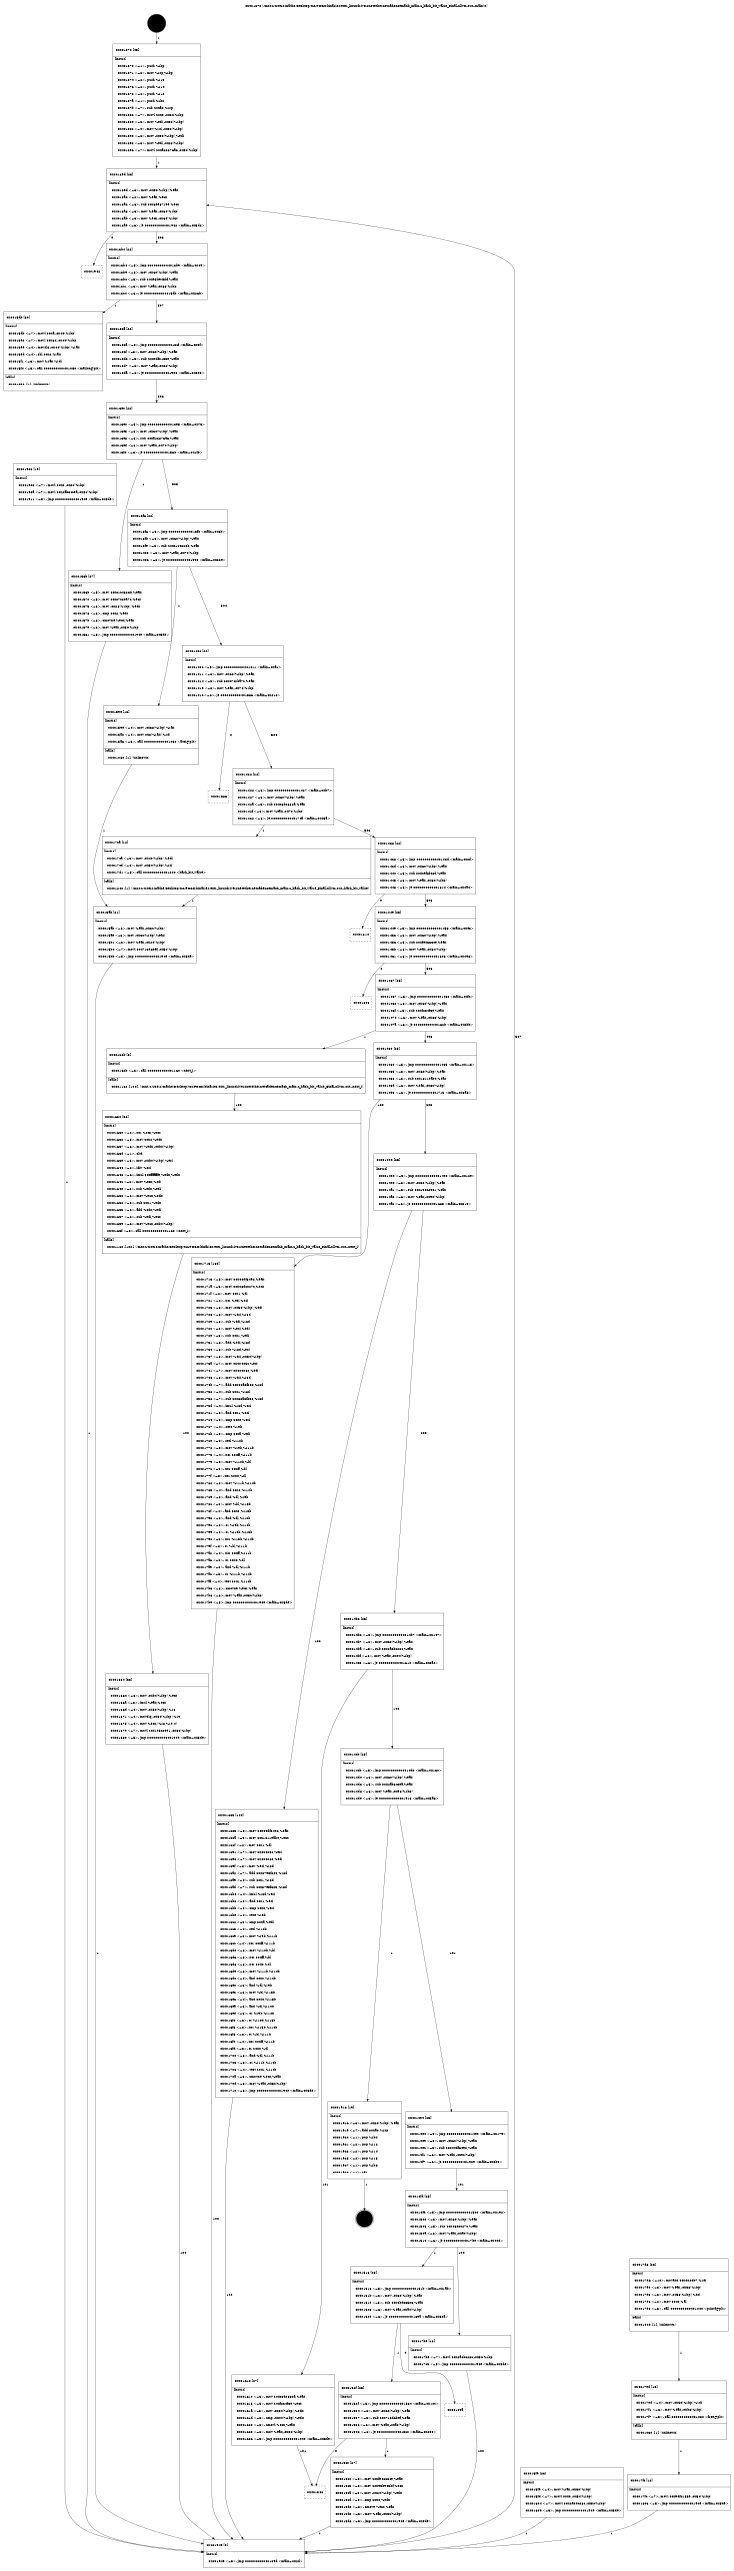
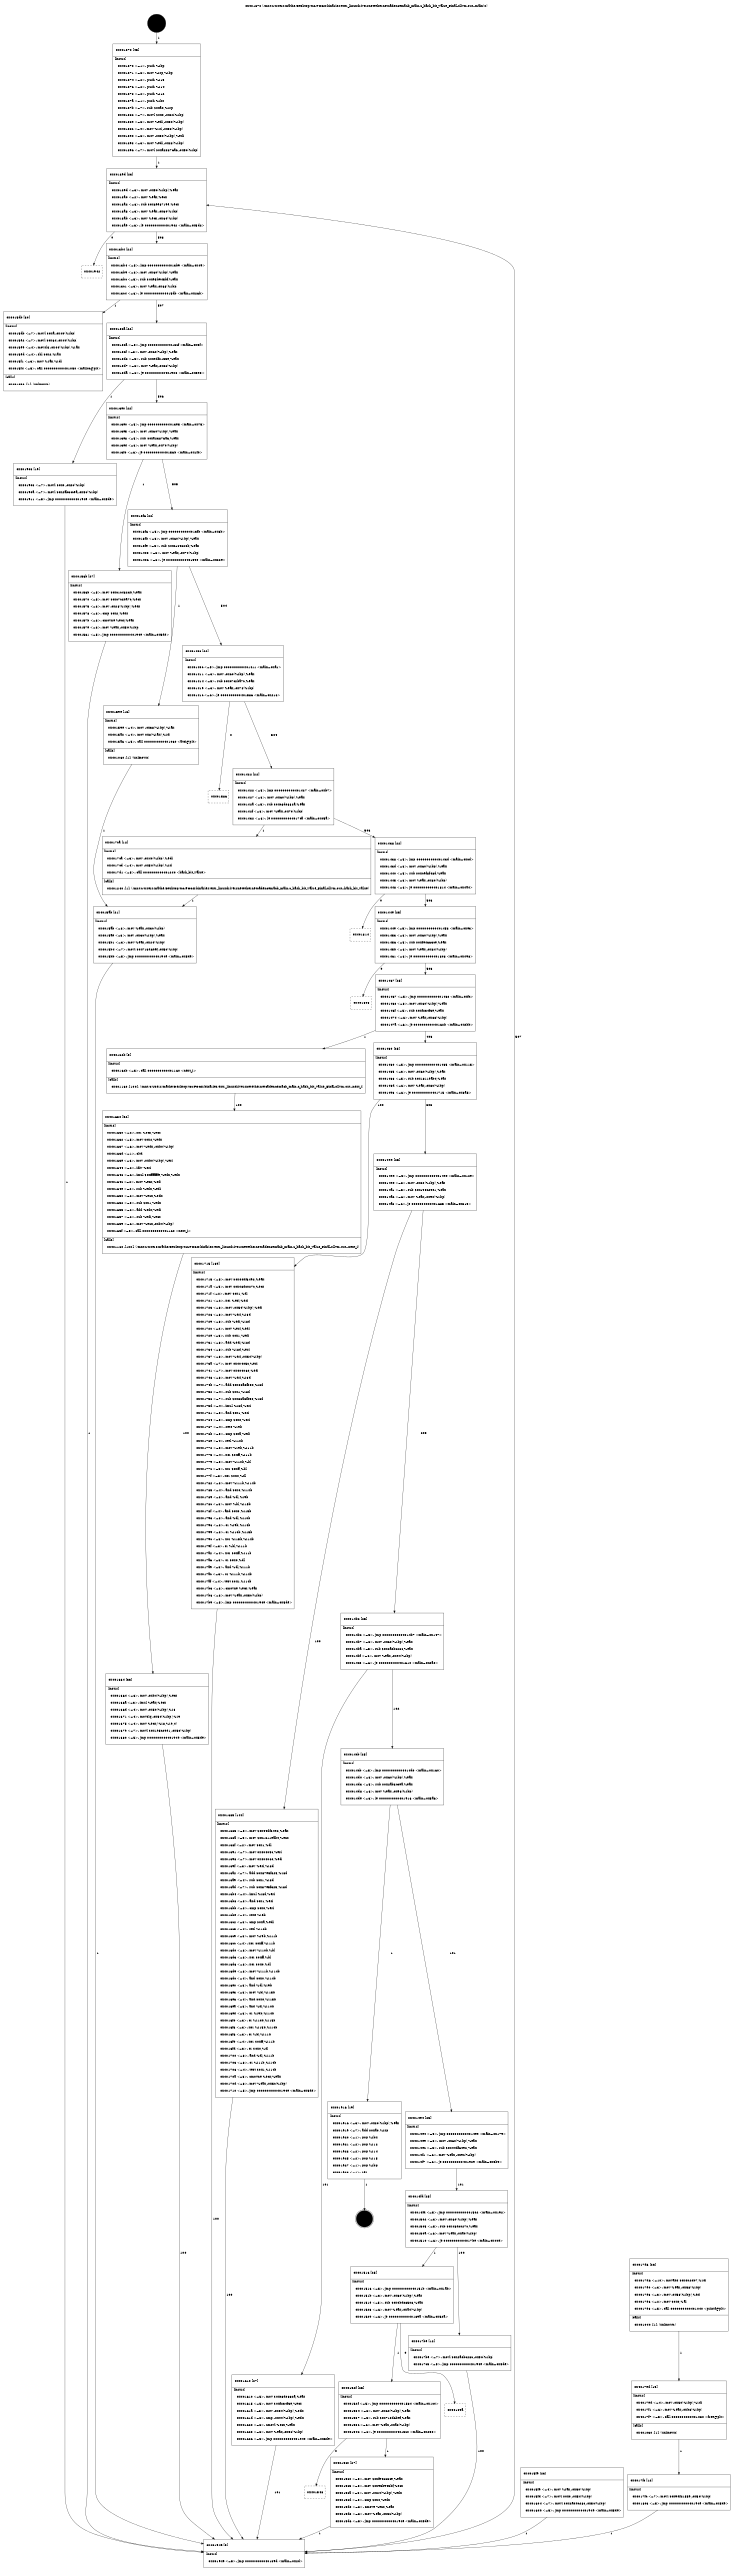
edge "0x4013ca [22]" -> "0x401903 [19]": added, label "1"
edge "0x401610 [27]" -> "0x401548": now "0x401610 [27]" -> "0x40194e [5]"
